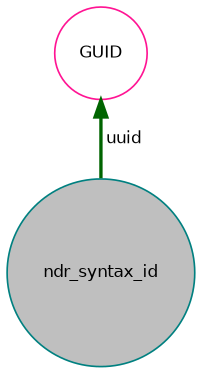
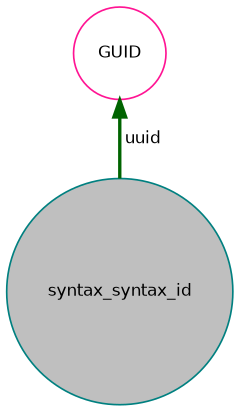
node "ndr_syntax_id": label "ndr_syntax_id" -> "syntax_syntax_id"
